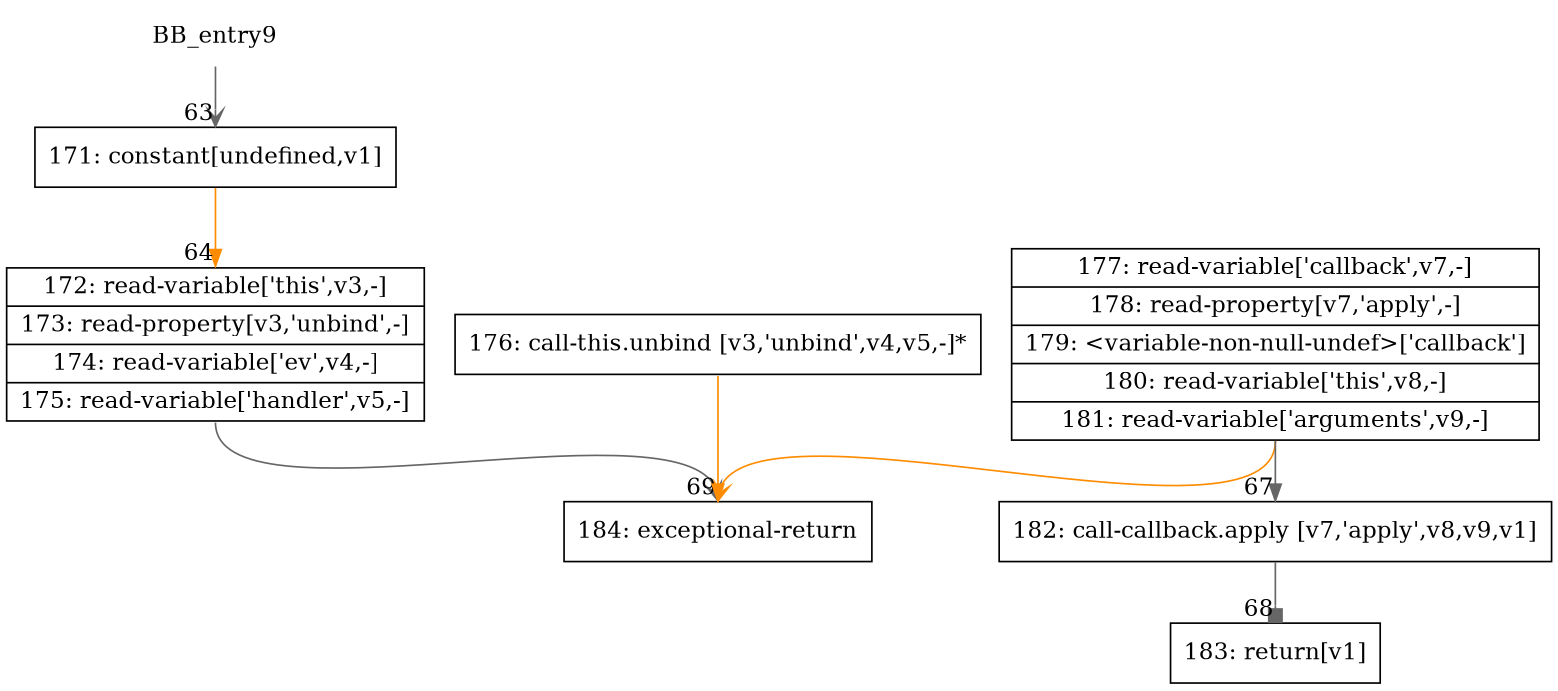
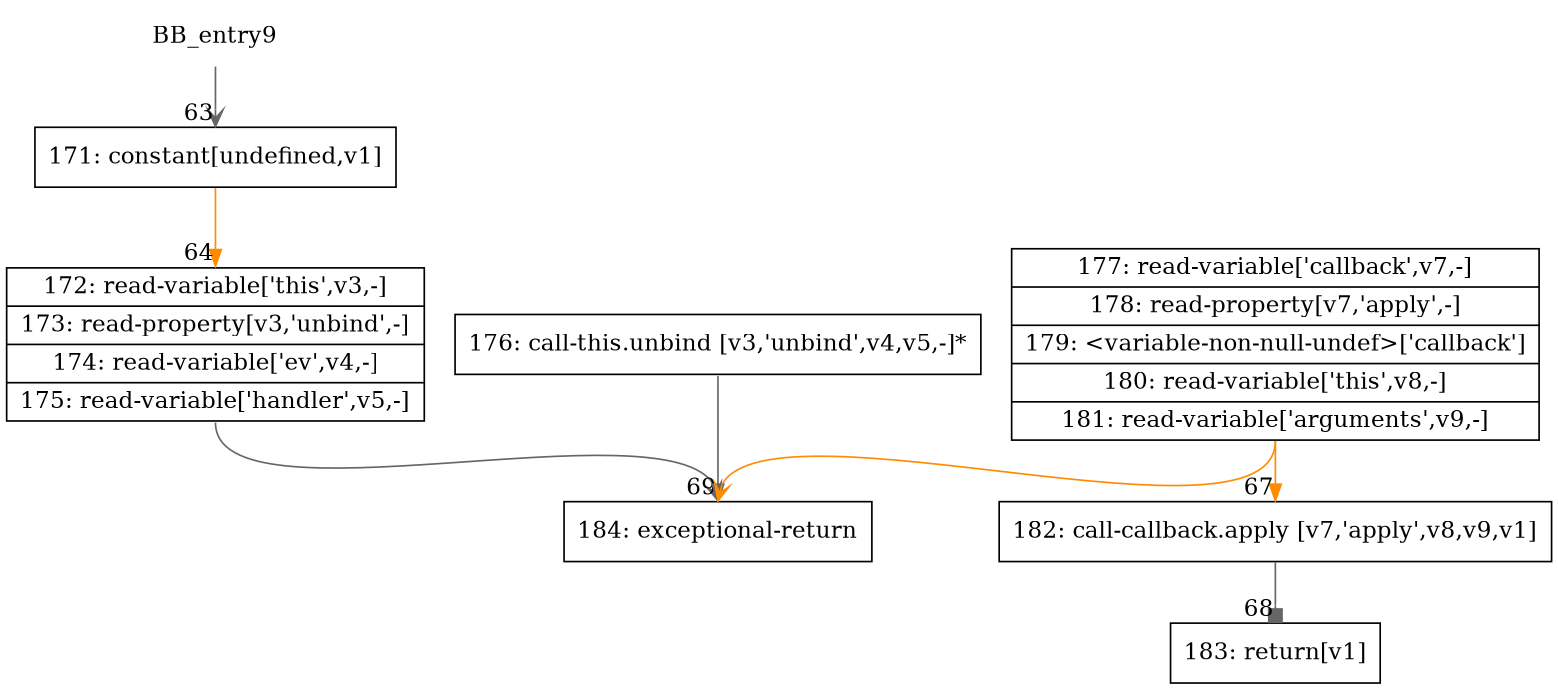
edge "176: call-this.unbind [v3,'unbind',v4,v5,-]*" -> "184: exceptional-return": color darkorange -> gray40
edge "177: read-variable['callback',v7,-]" -> "182: call-callback.apply [v7,'apply',v8,v9,v1]": color gray40 -> darkorange
